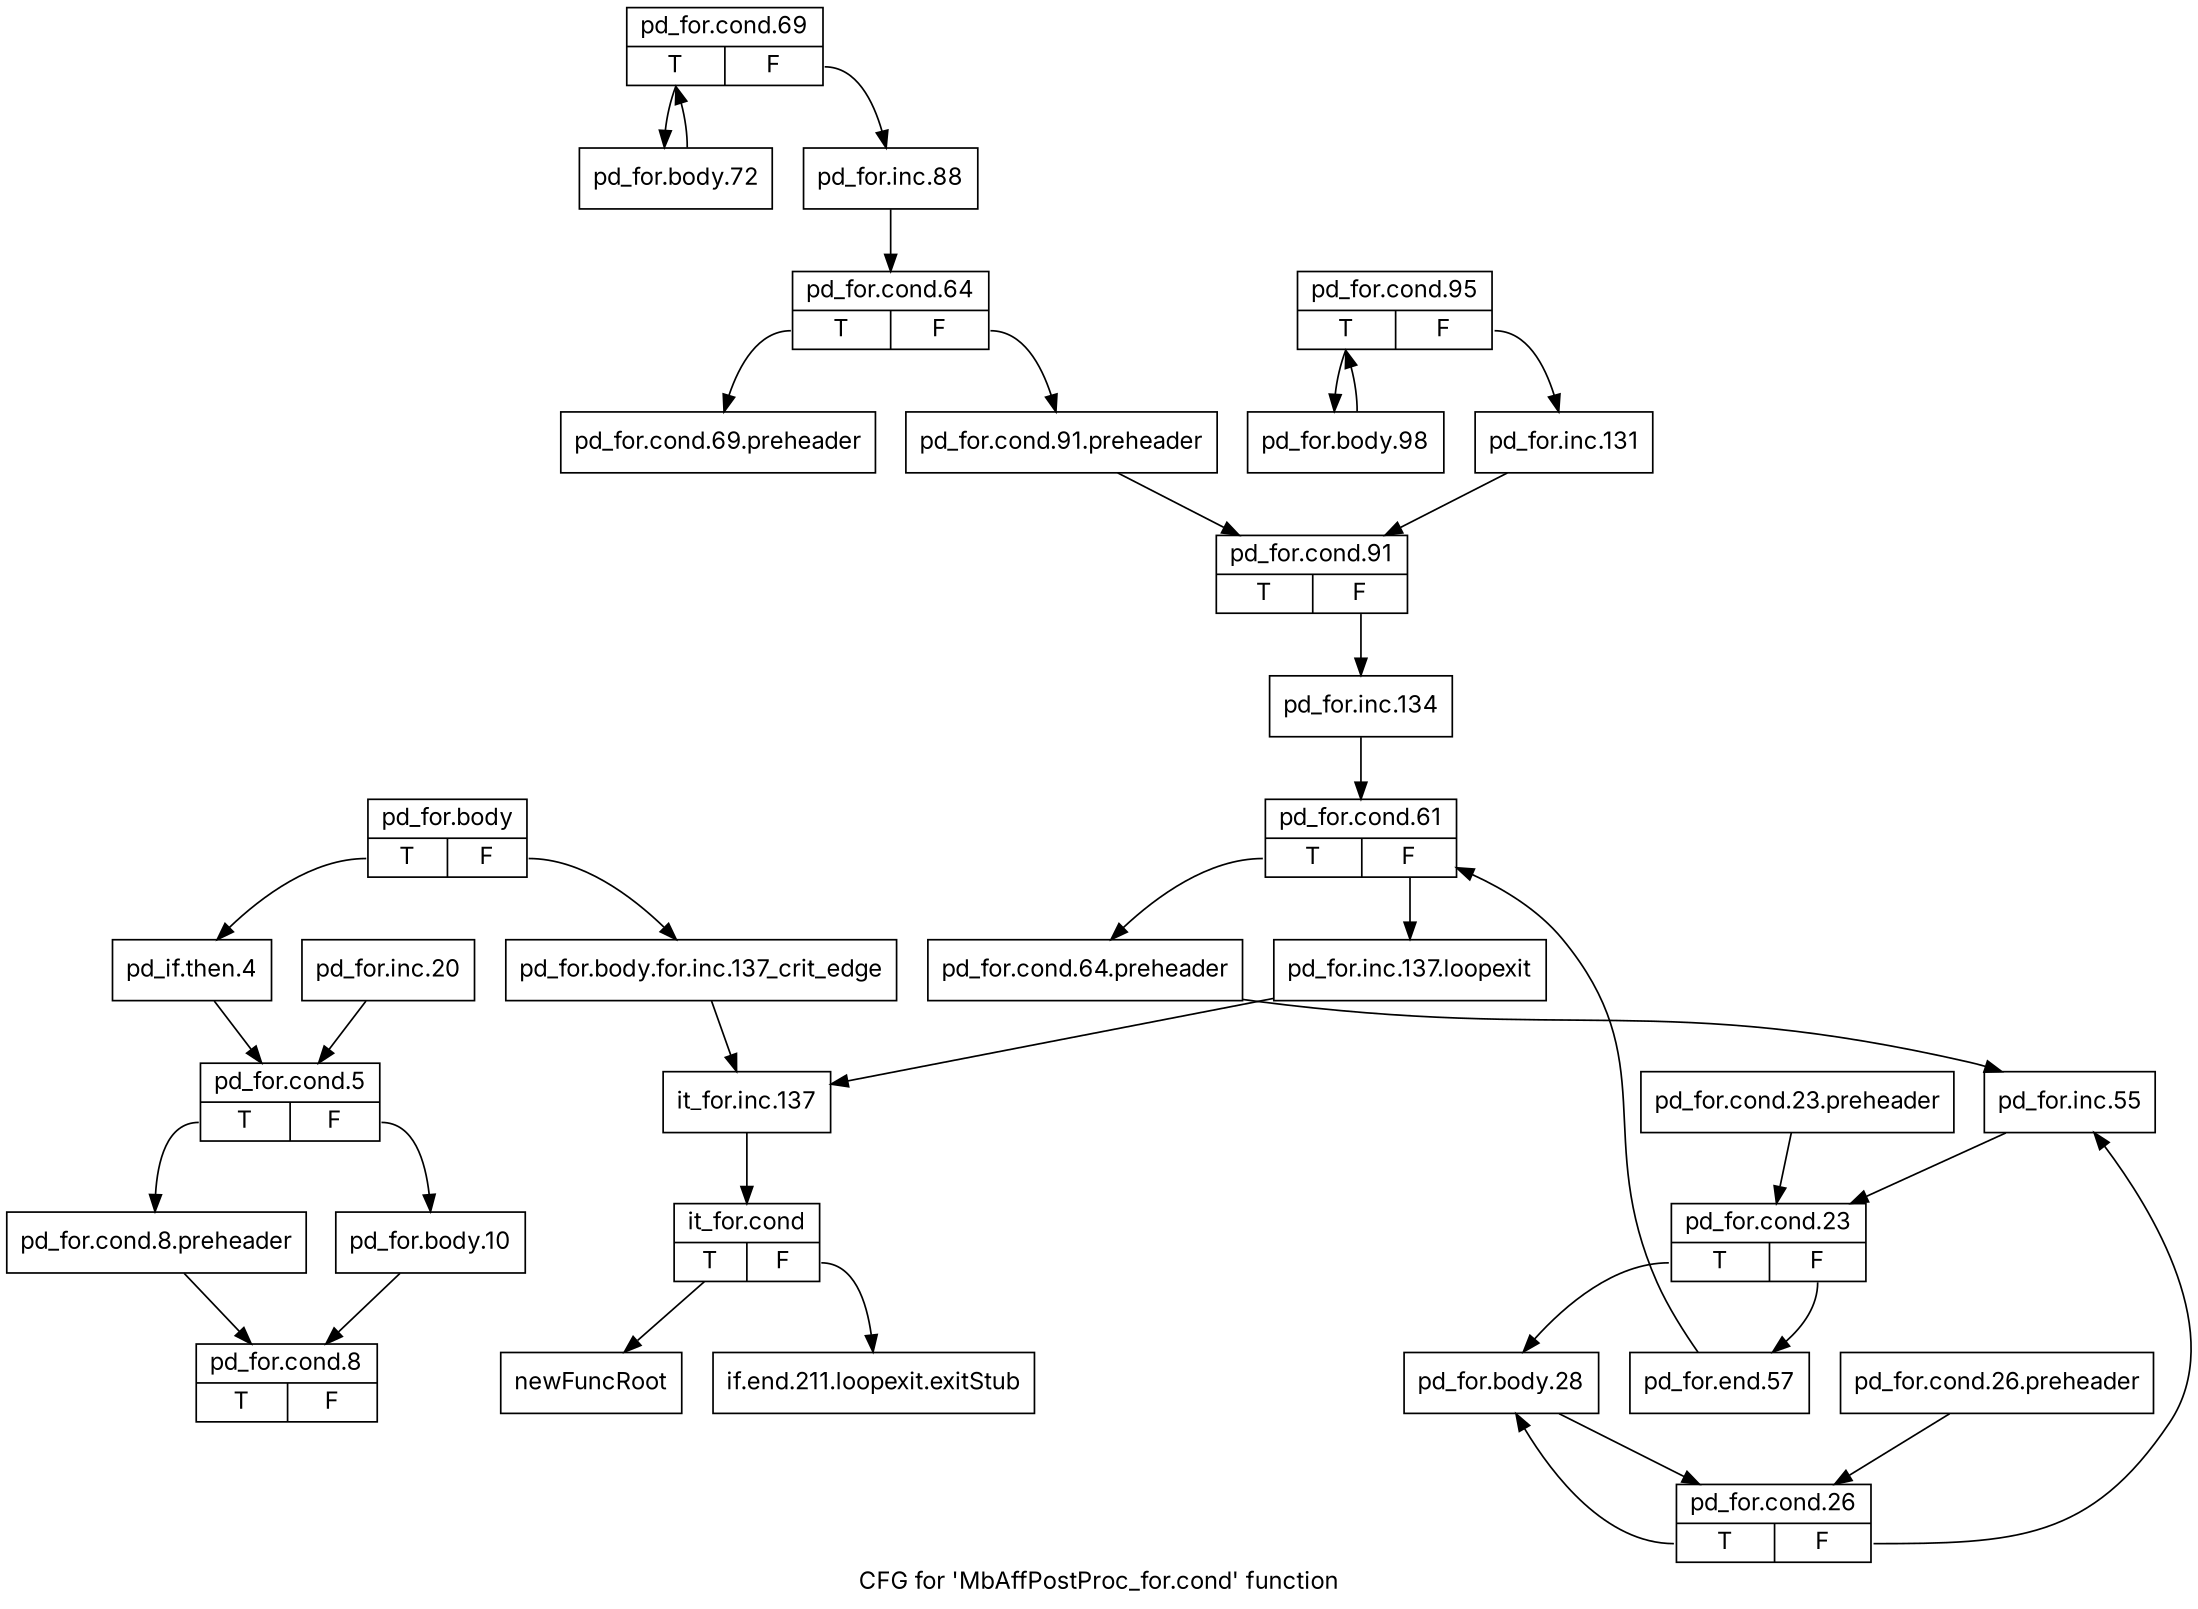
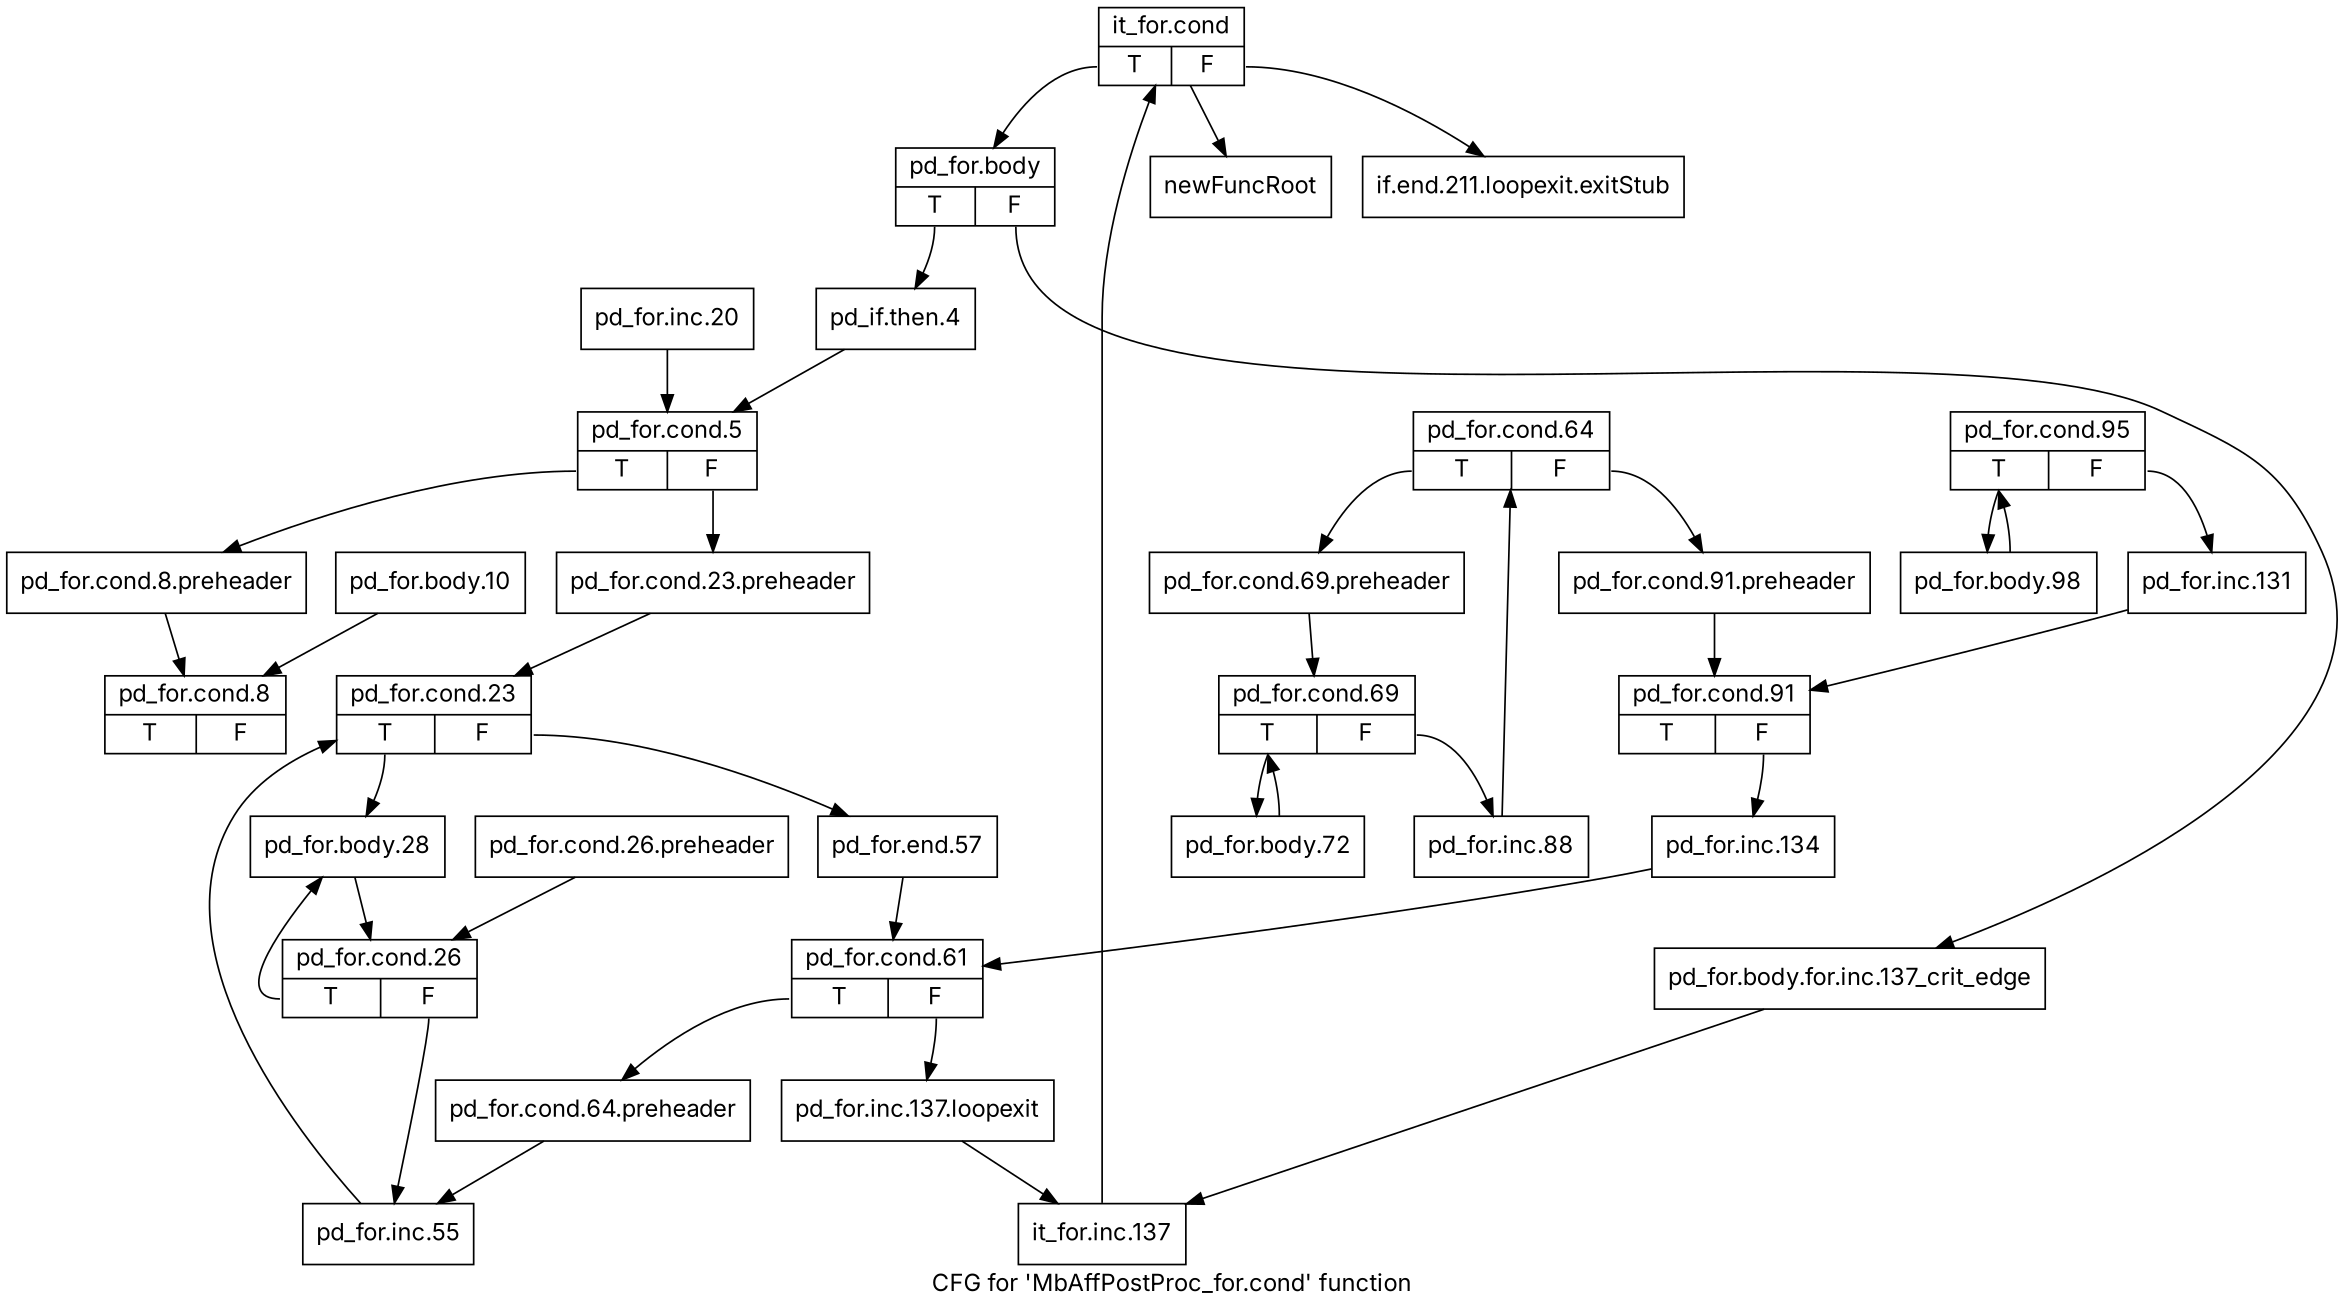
edge "it_for.cond" -> "pd_for.body": added
edge "pd_for.cond.69.preheader" -> "pd_for.cond.69": added
edge "pd_for.cond.5" -> "pd_for.body.10": now "pd_for.cond.5" -> "pd_for.cond.23.preheader"
